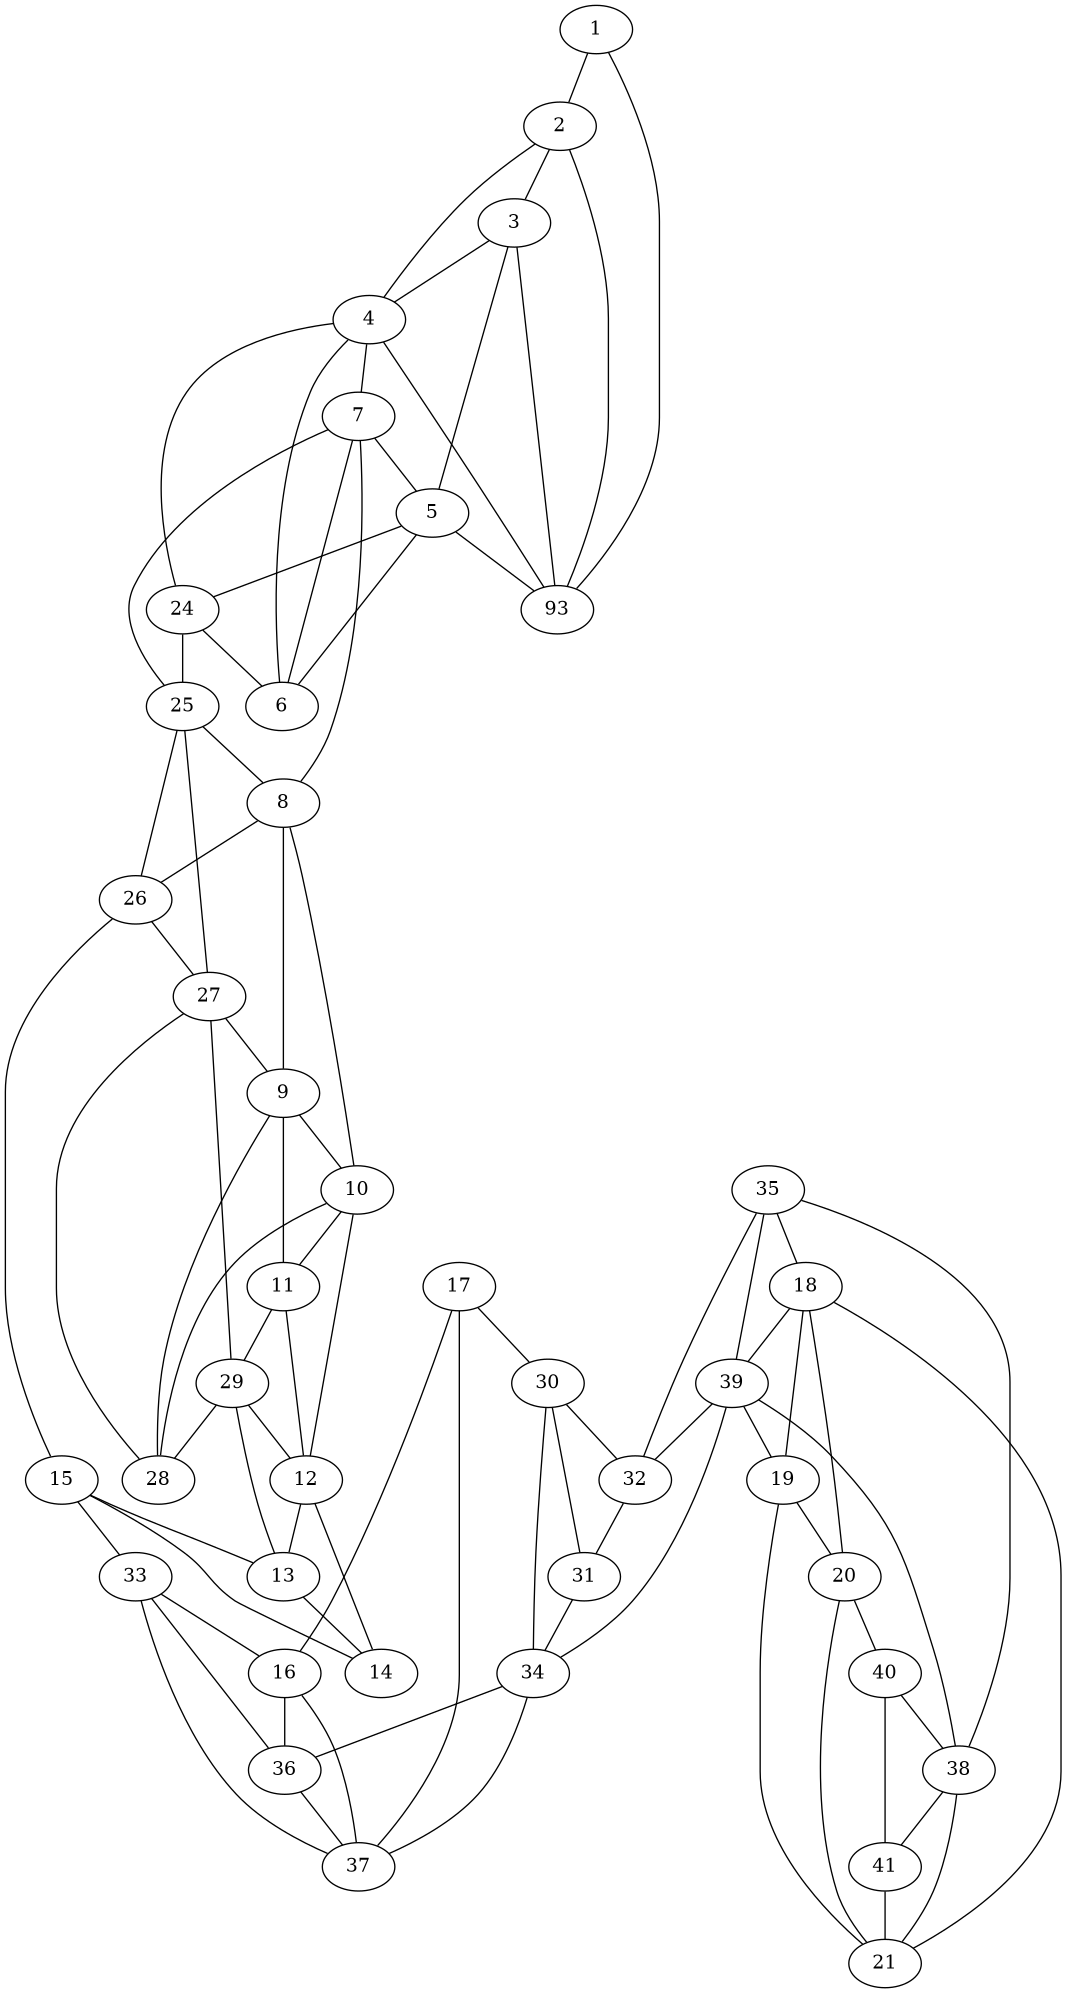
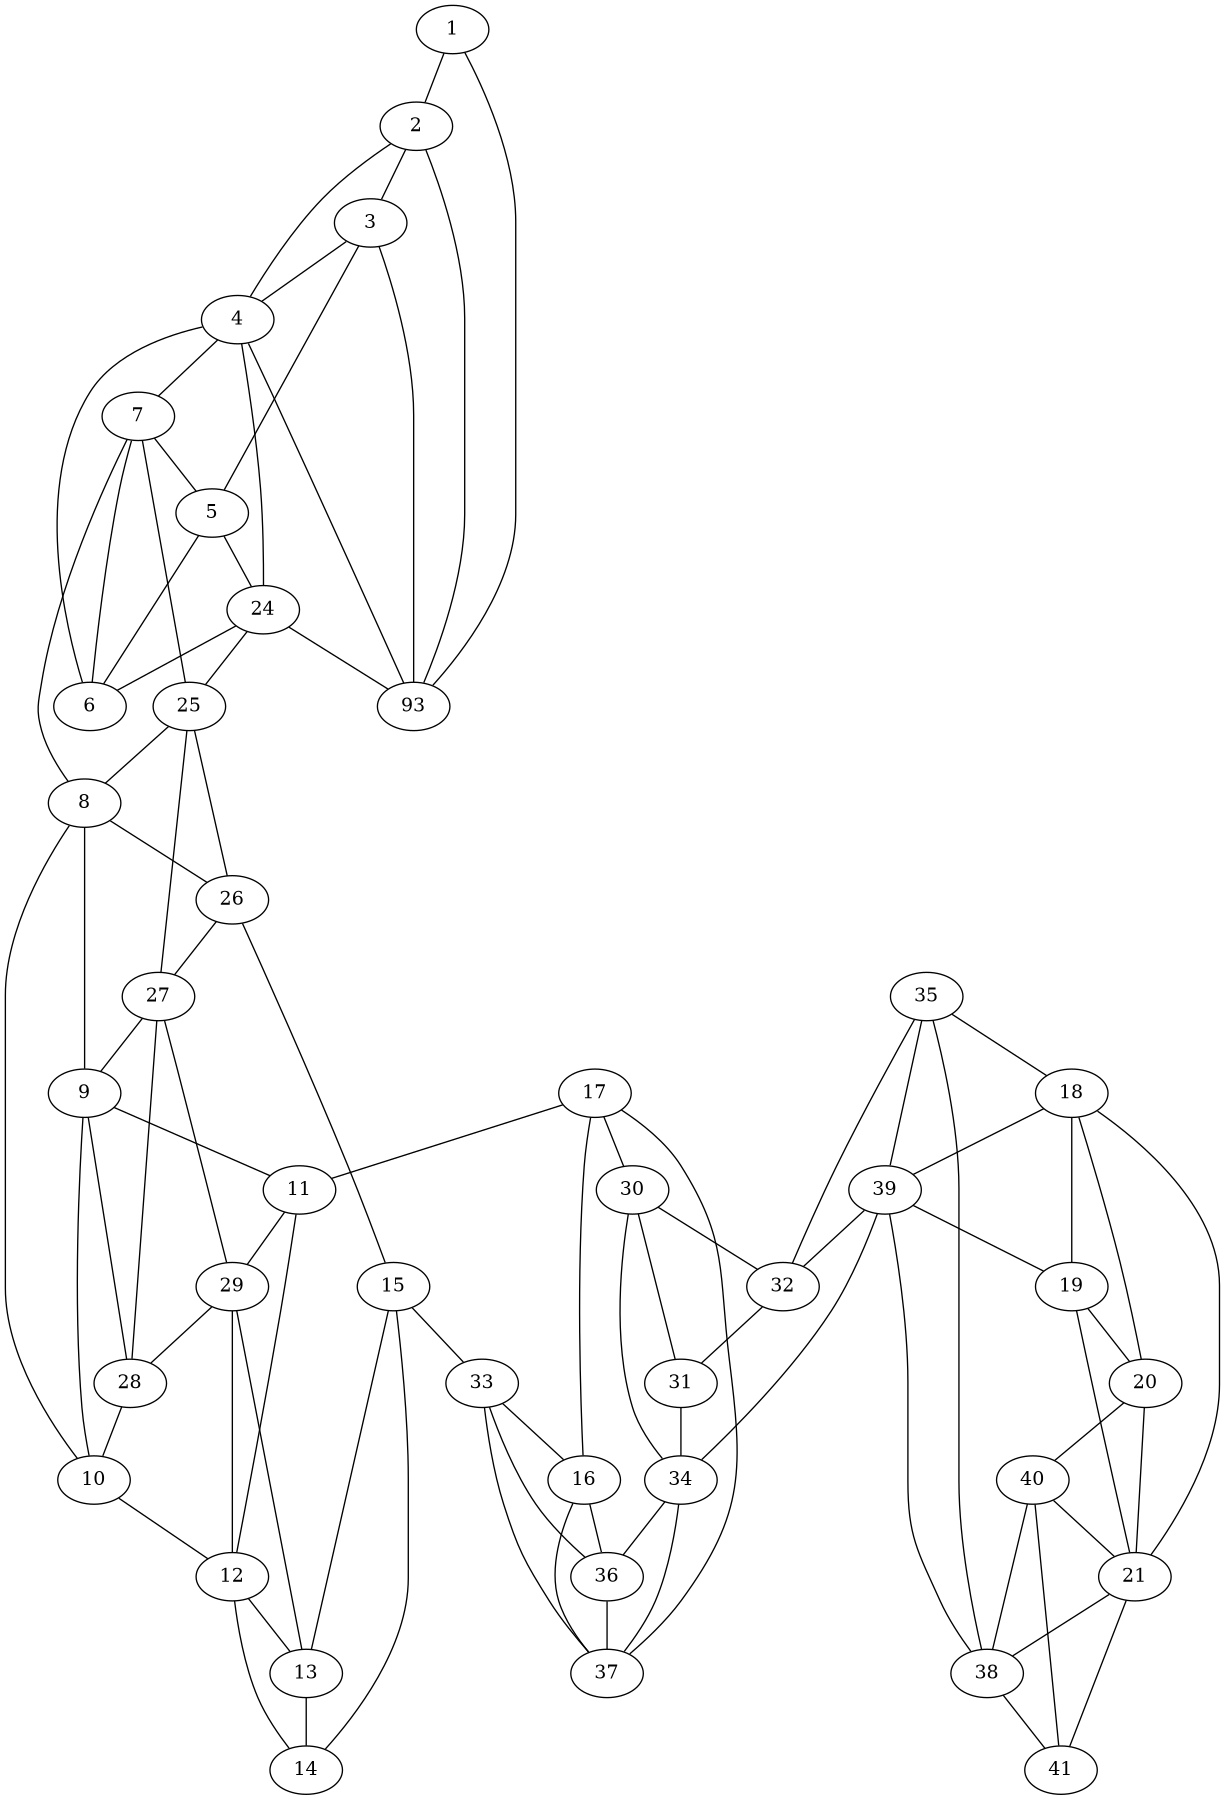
edge "5" -- "93": now "24" -- "93"
edge "10" -- "11": now "17" -- "11"
edge "40" -- "21": added
